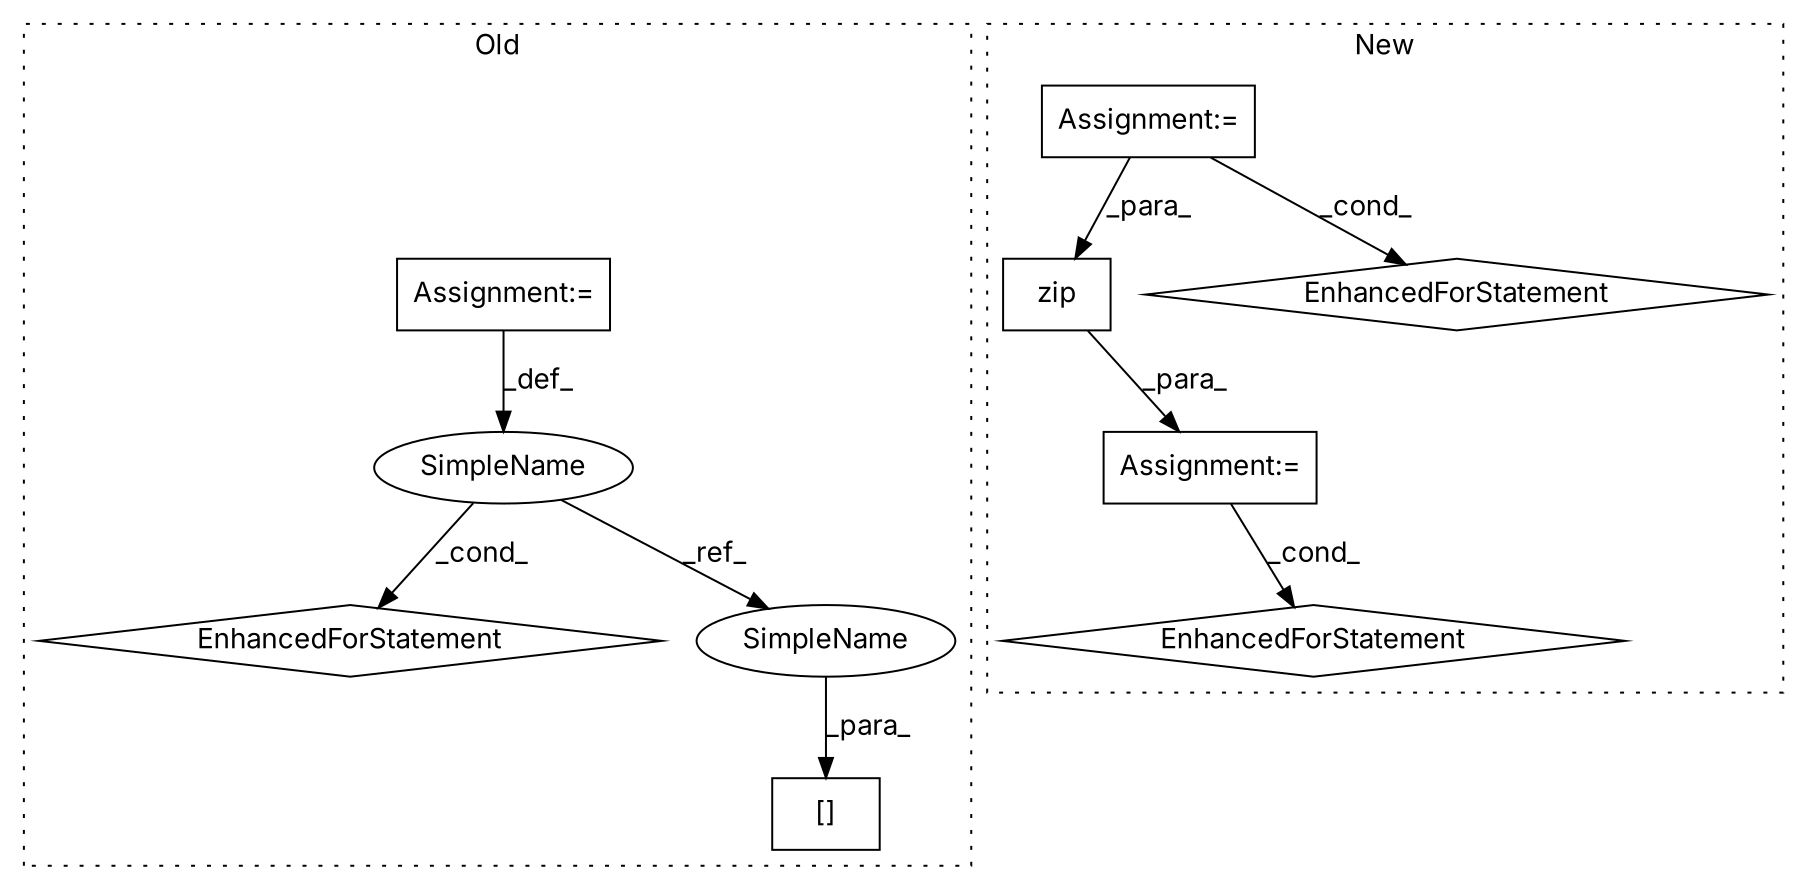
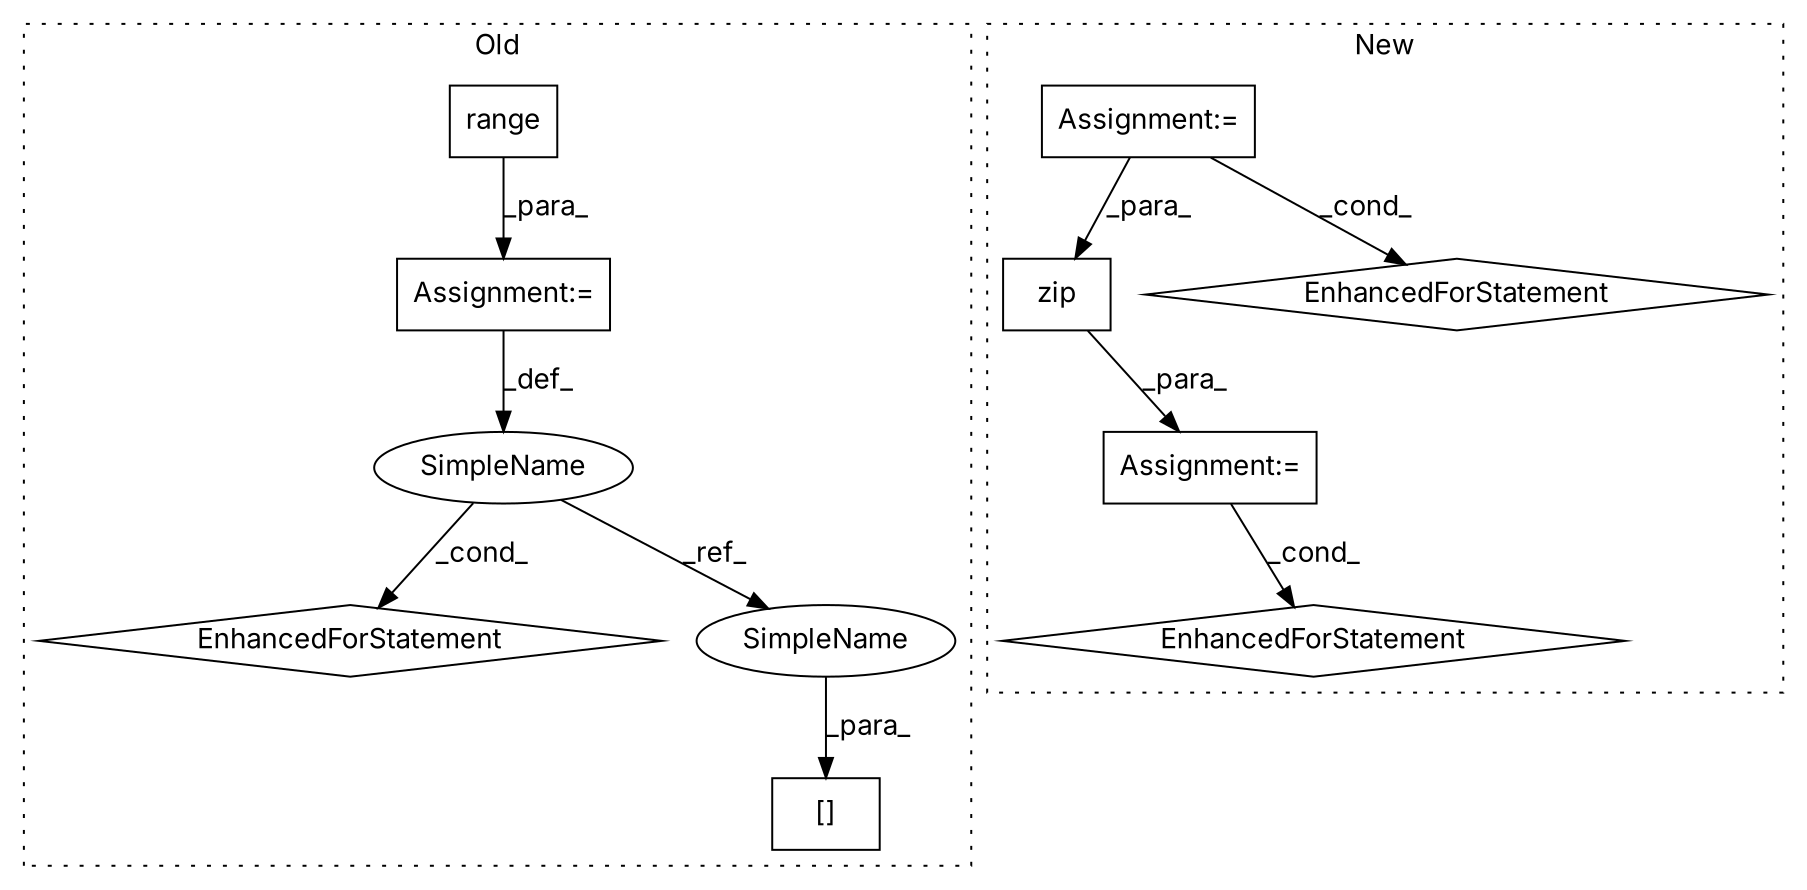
node "range": added
